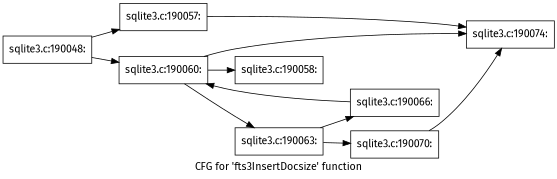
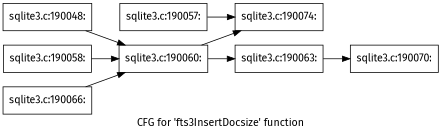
edge "sqlite3.c:190048:" -> "sqlite3.c:190057:": removed
edge "sqlite3.c:190060:" -> "sqlite3.c:190058:": reversed
edge "sqlite3.c:190070:" -> "sqlite3.c:190074:": removed
edge "sqlite3.c:190063:" -> "sqlite3.c:190066:": removed
